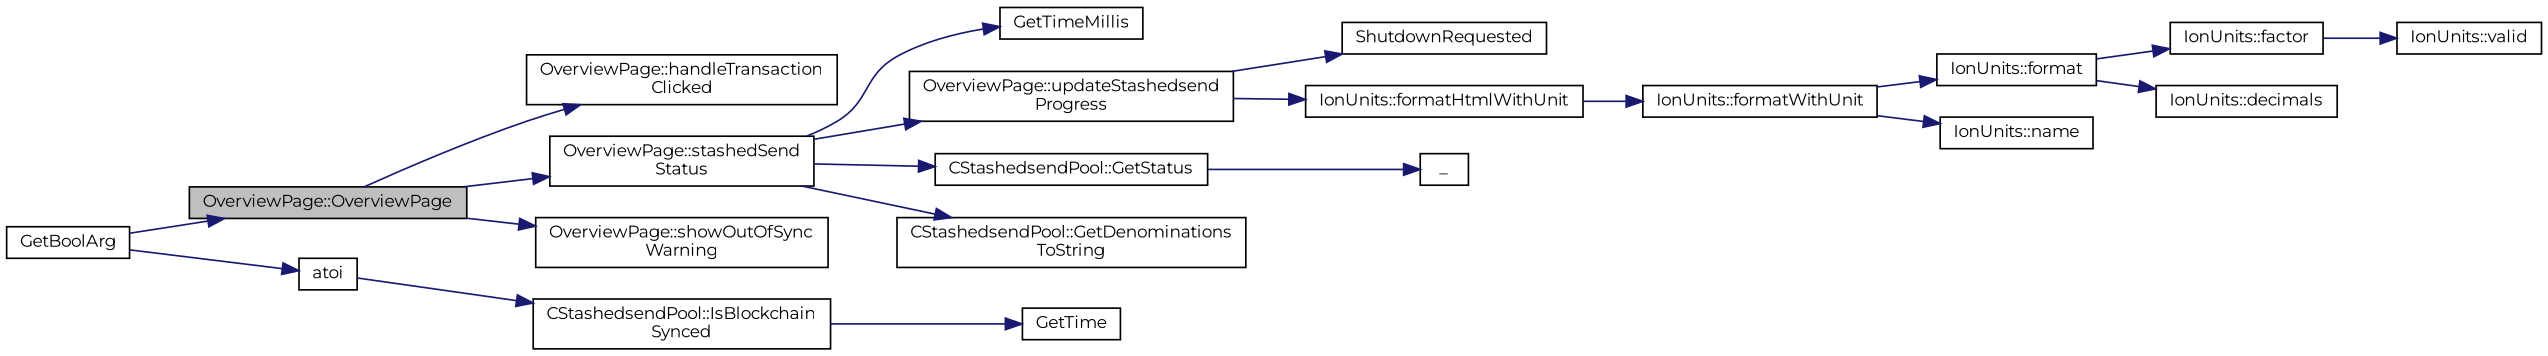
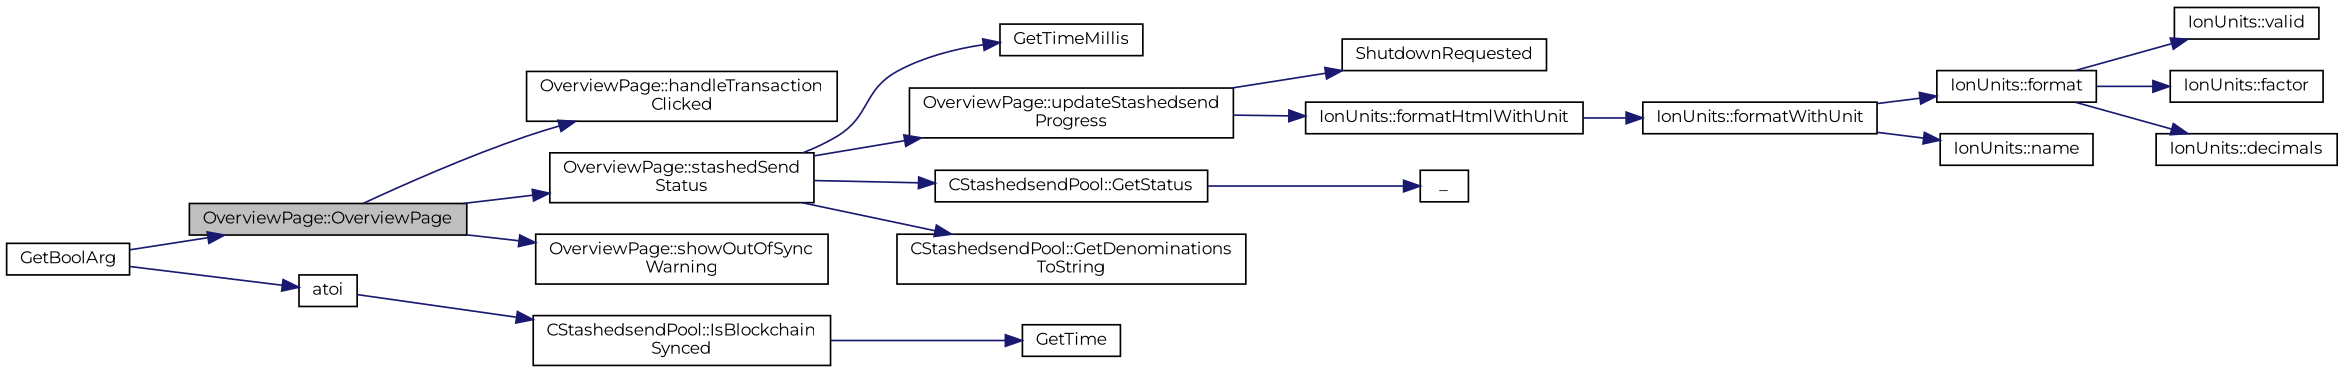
edge "IonUnits::factor" -> "IonUnits::valid": now "IonUnits::format" -> "IonUnits::valid"
